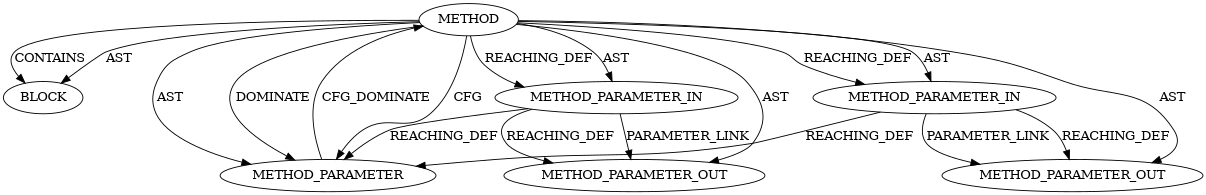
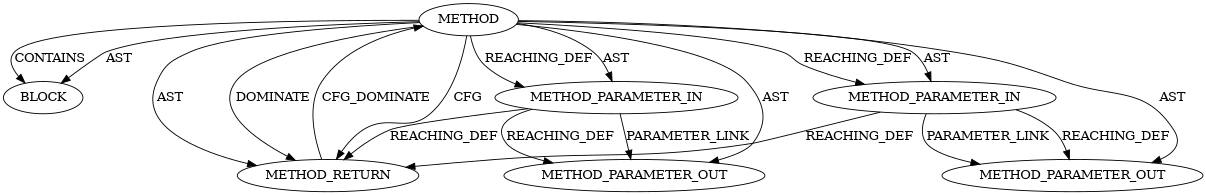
node "METHOD_PARAMETER": label "METHOD_PARAMETER" -> "METHOD_RETURN"
